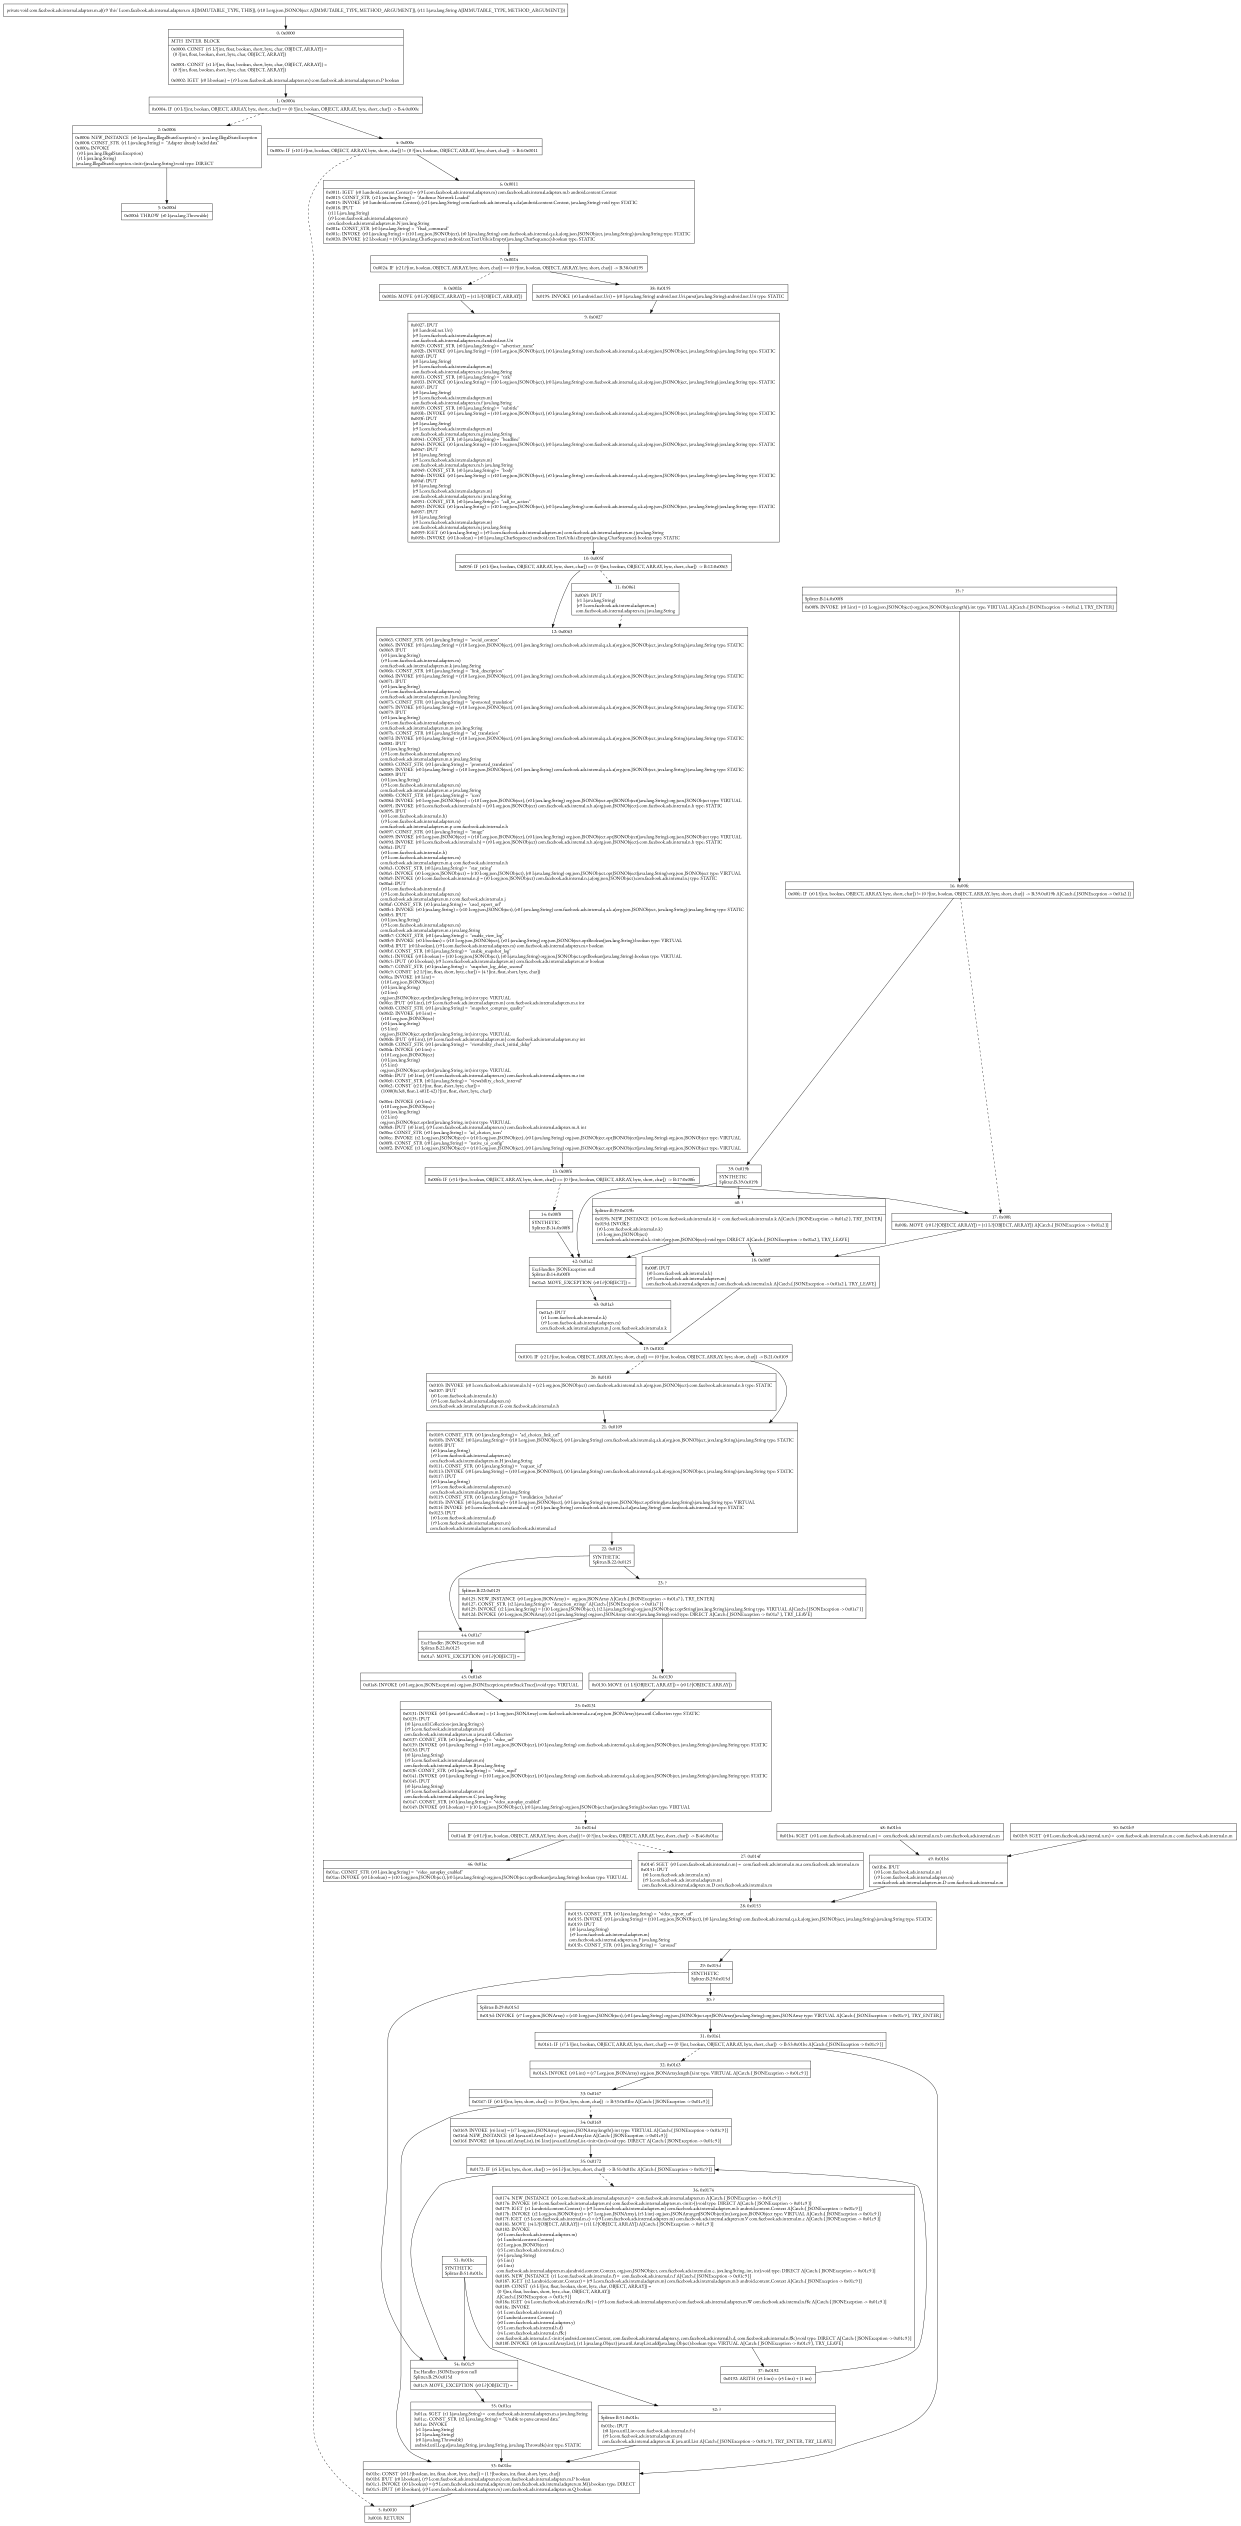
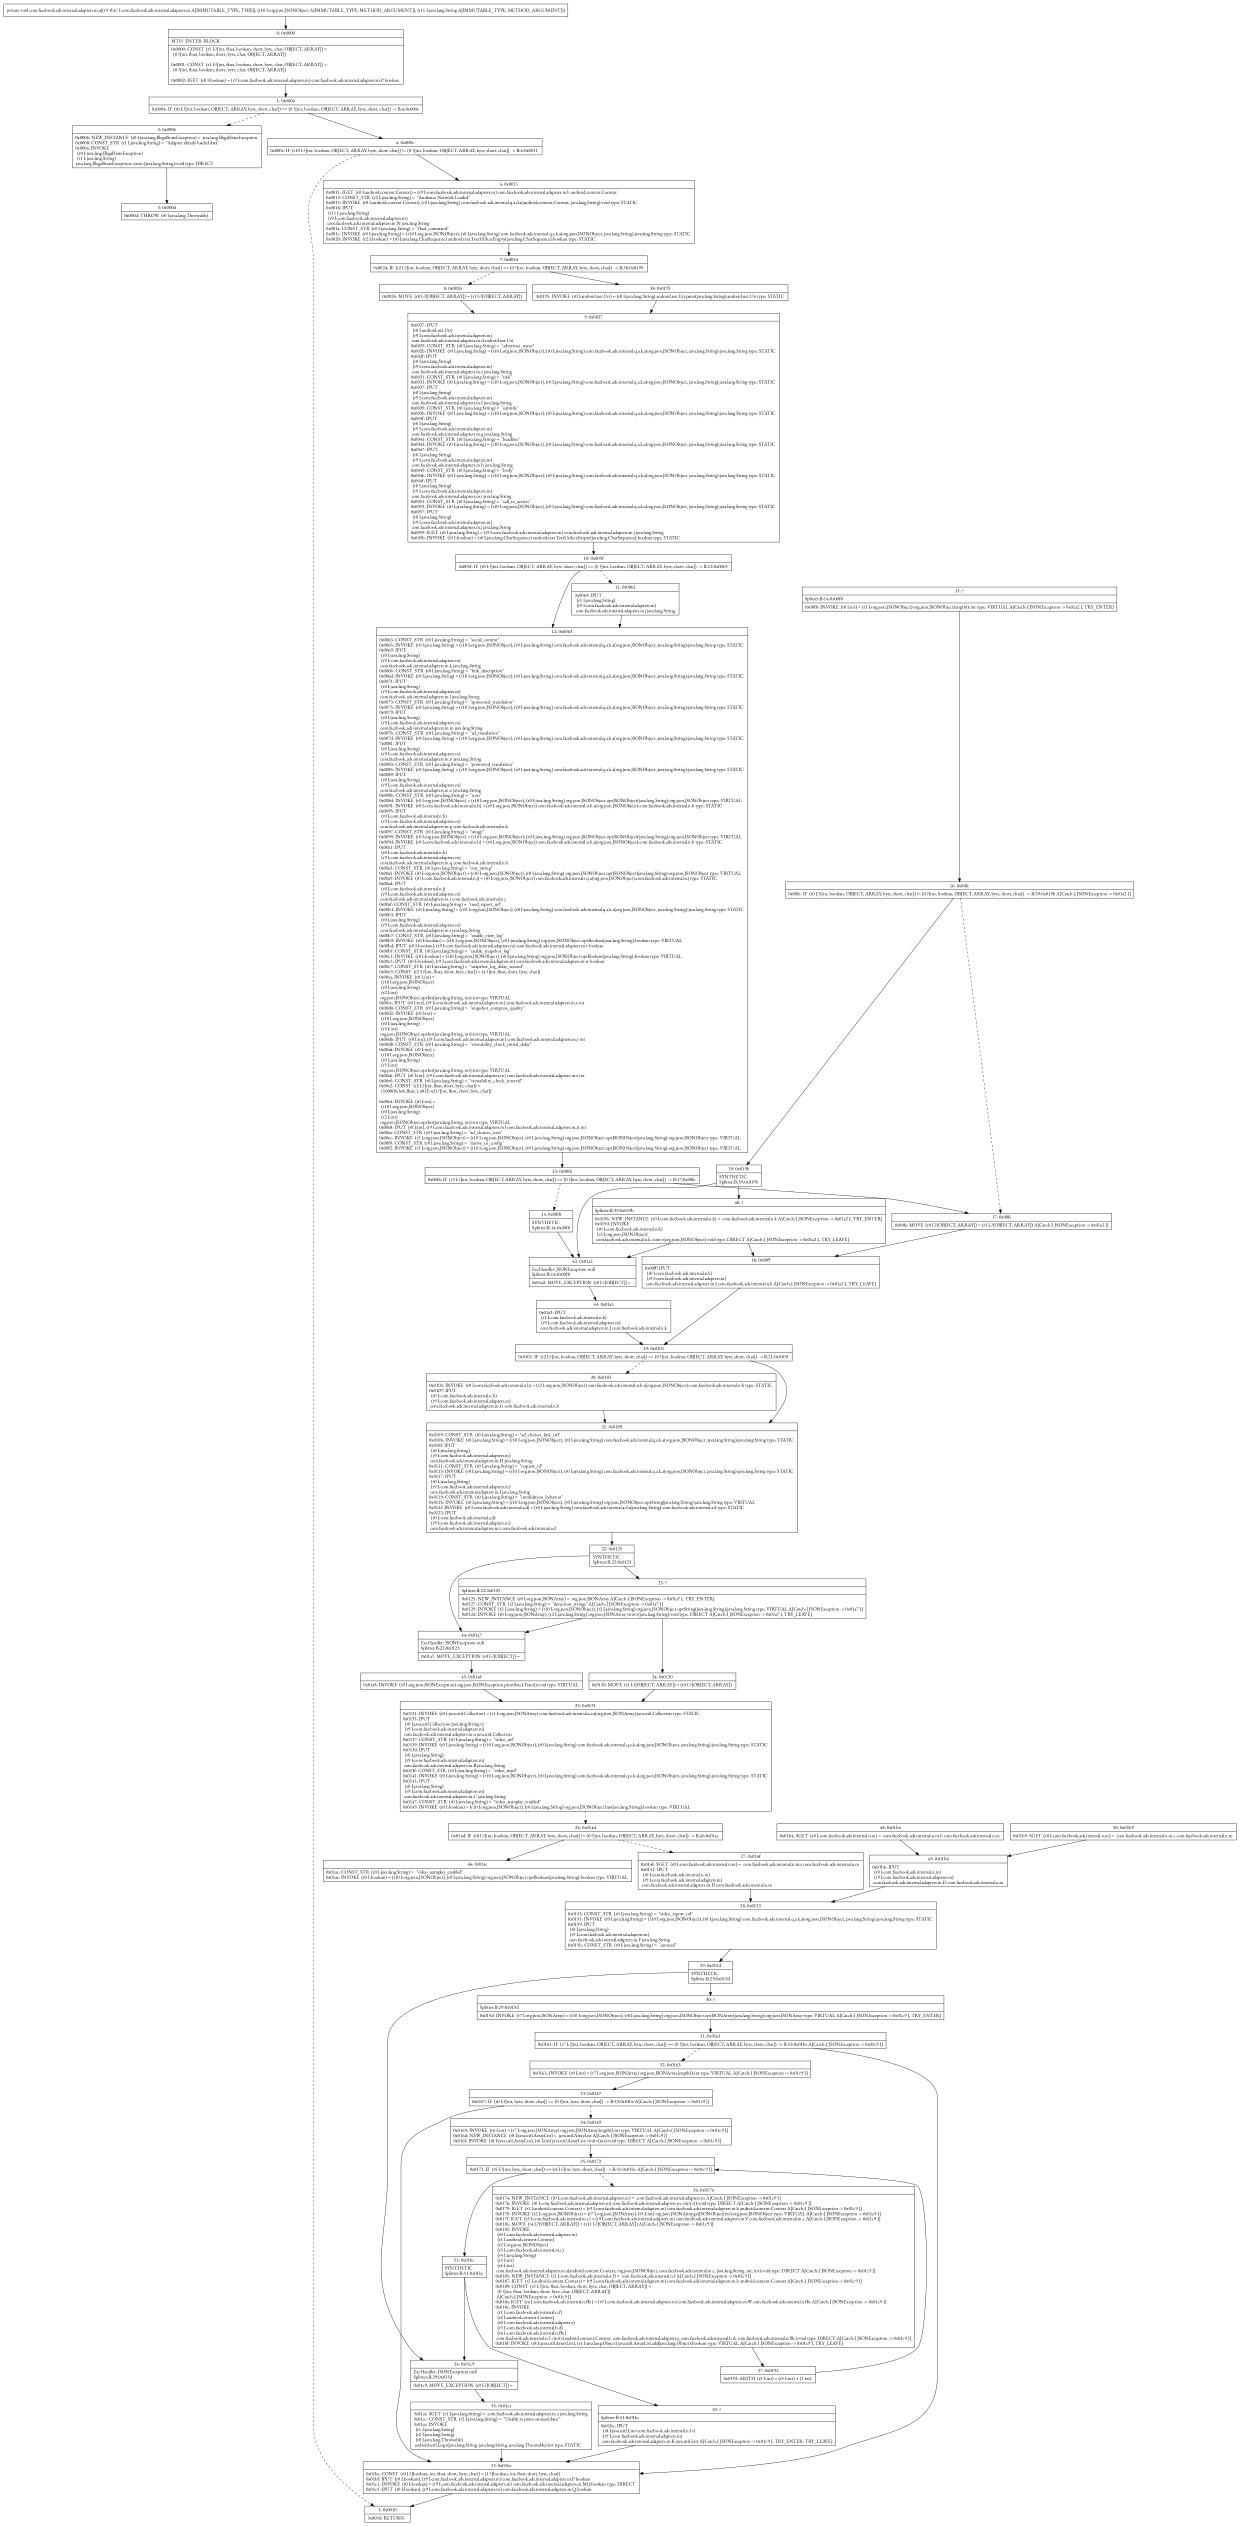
edge "11: 0x0061" -> "12: 0x0063": style dashed -> solid
node "12: 0x0063": text "0x0081: IPUT" -> "7x0081: IPUT"
edge "35: 0x0172" -> "54: 0x01c9": now "35: 0x0172" -> "51: 0x01bc"
